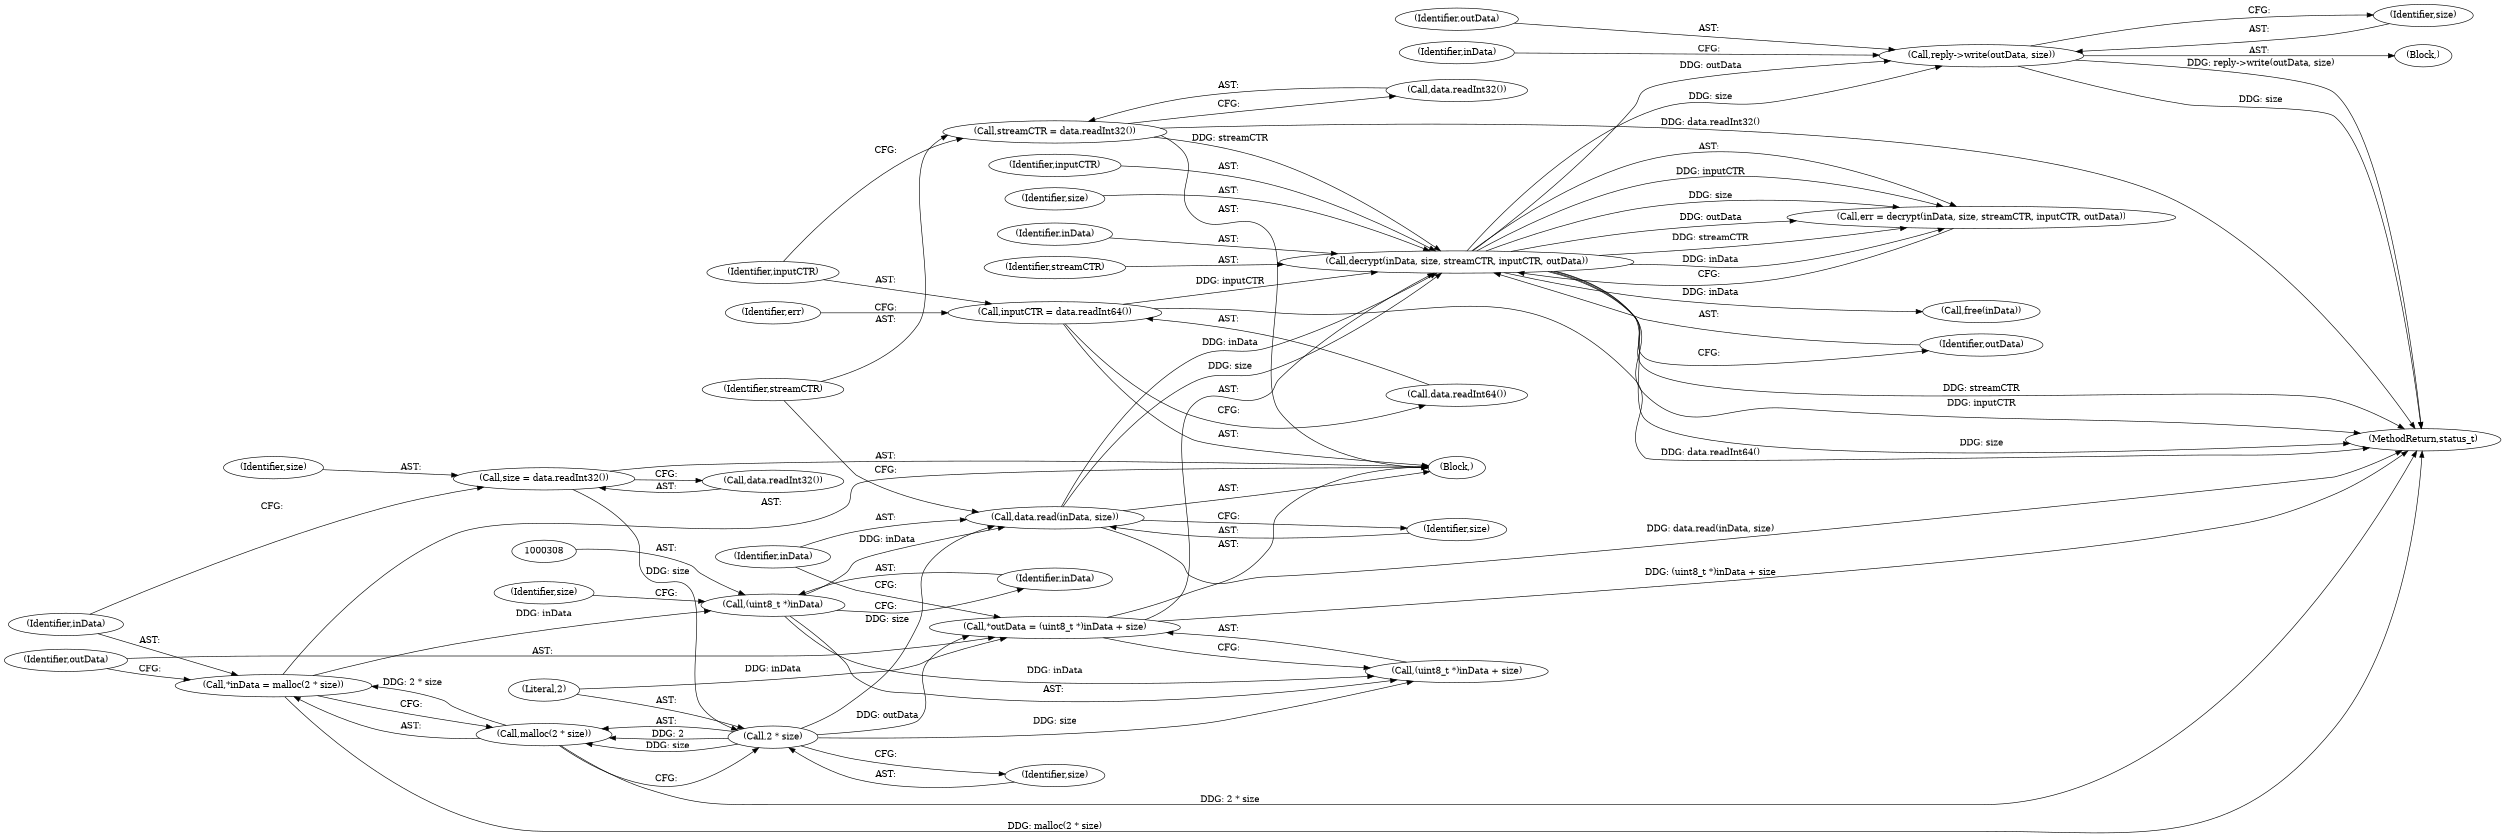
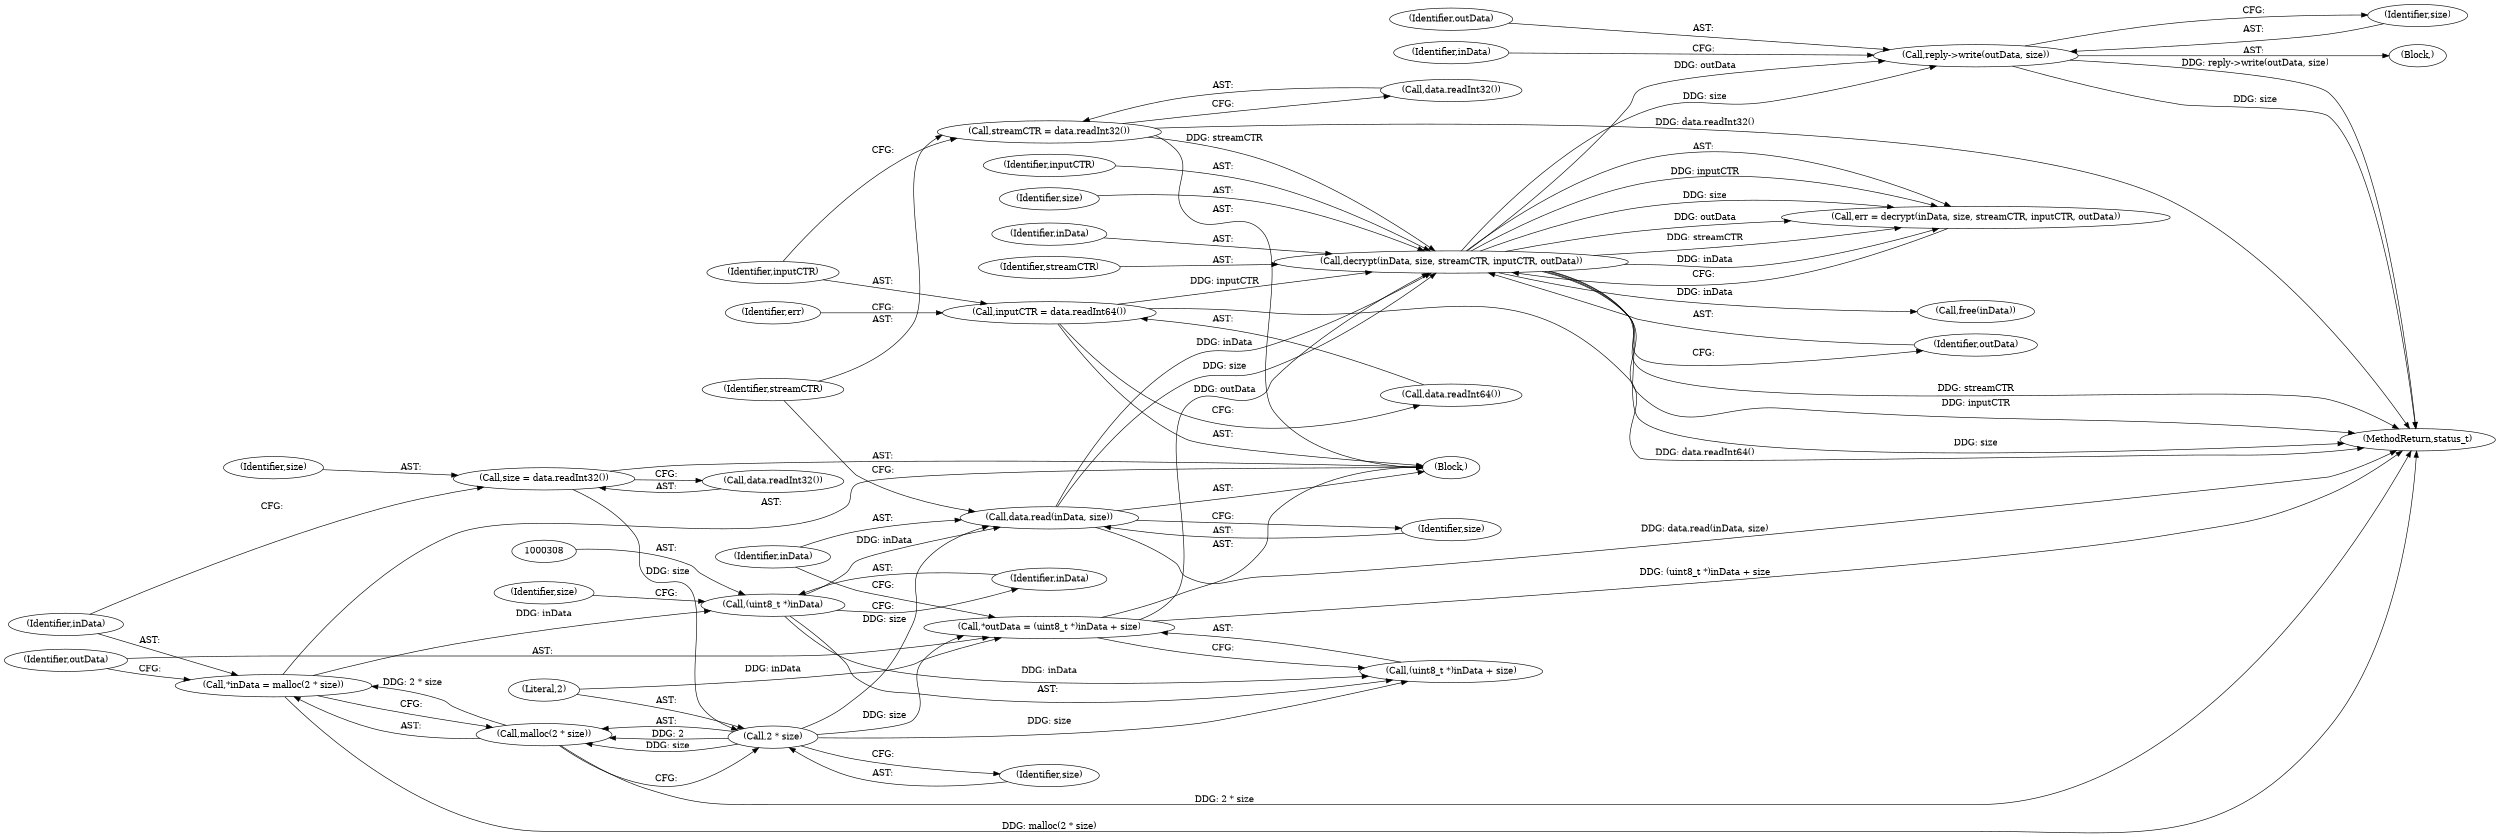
edge "(Call,*outData = (uint8_t *)inData + size)" -> "(Call,decrypt(inData, size, streamCTR, inputCTR, outData))": label "AST: " -> "DDG: outData"
edge "(Call,2 * size)" -> "(Call,*outData = (uint8_t *)inData + size)": label "DDG: outData" -> "DDG: size"
